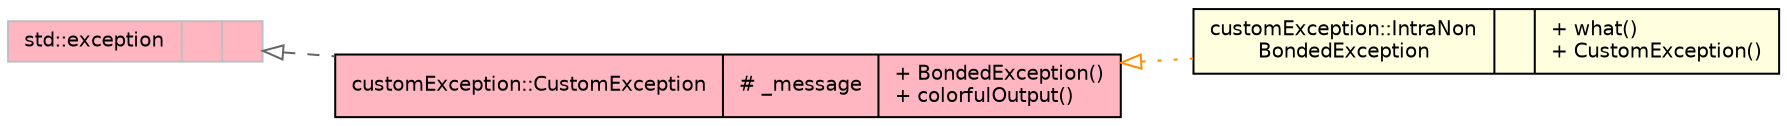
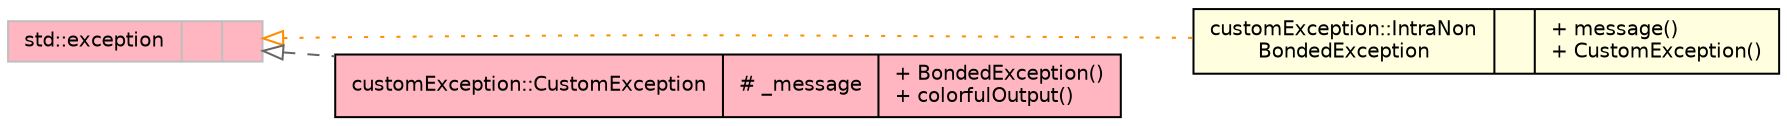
node "customException::IntraNon": text "+ what()" -> "+ message()"
edge "customException::IntraNon" -> "customException::CustomException": now "customException::IntraNon" -> "std::exception"
